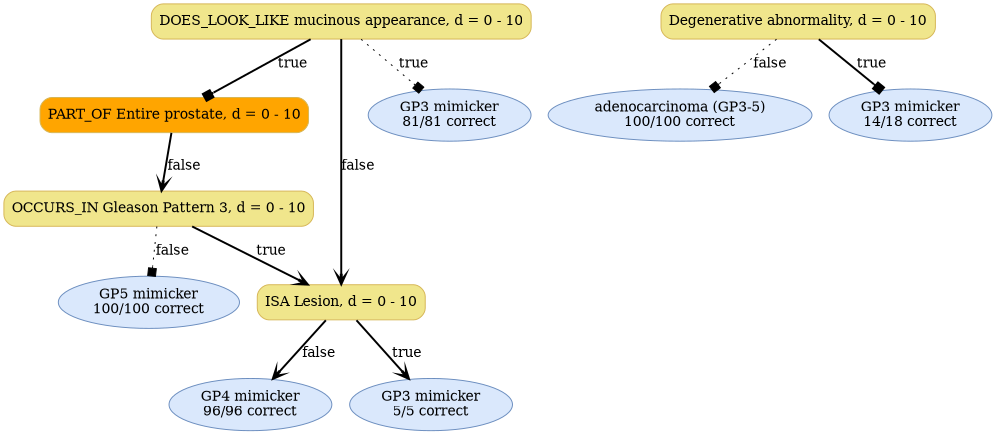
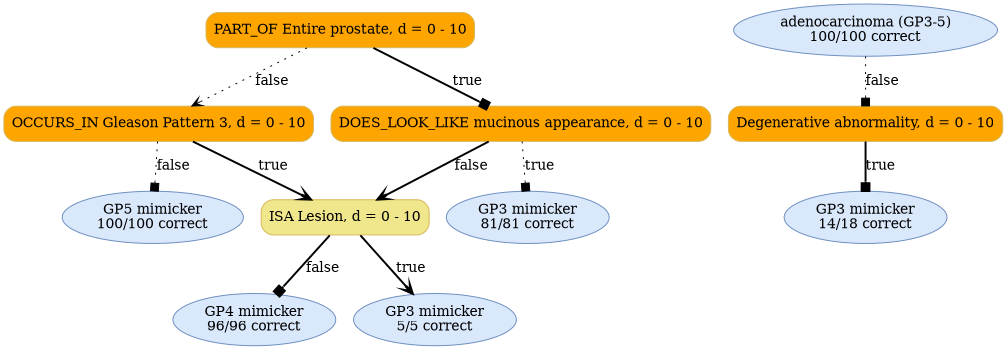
node "DOES_LOOK_LIKE mucinous appearance, d = 0 - 10": fillcolor khaki -> orange
node "Degenerative abnormality, d = 0 - 10": fillcolor khaki -> orange
edge "Degenerative abnormality, d = 0 - 10" -> "adenocarcinoma (GP3-5)": reversed
edge "DOES_LOOK_LIKE mucinous appearance, d = 0 - 10" -> "PART_OF Entire prostate, d = 0 - 10": reversed
edge "PART_OF Entire prostate, d = 0 - 10" -> "OCCURS_IN Gleason Pattern 3, d = 0 - 10": style bold -> dotted
node "OCCURS_IN Gleason Pattern 3, d = 0 - 10": fillcolor khaki -> orange
edge "ISA Lesion, d = 0 - 10" -> "GP4 mimicker": arrowhead vee -> box
